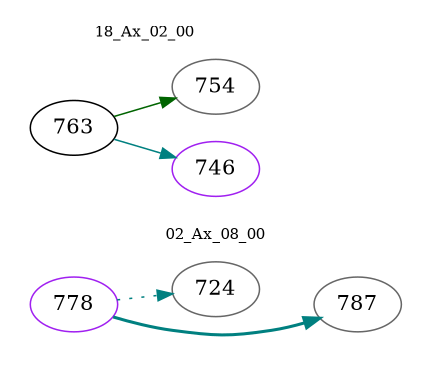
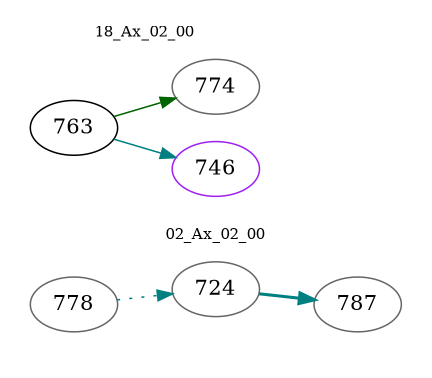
node "754": label "754" -> "774"
cluster "02_Ax_08_00": label "02_Ax_08_00" -> "02_Ax_02_00"
node "778": color purple -> gray40
edge "778" -> "787": now "724" -> "787"
